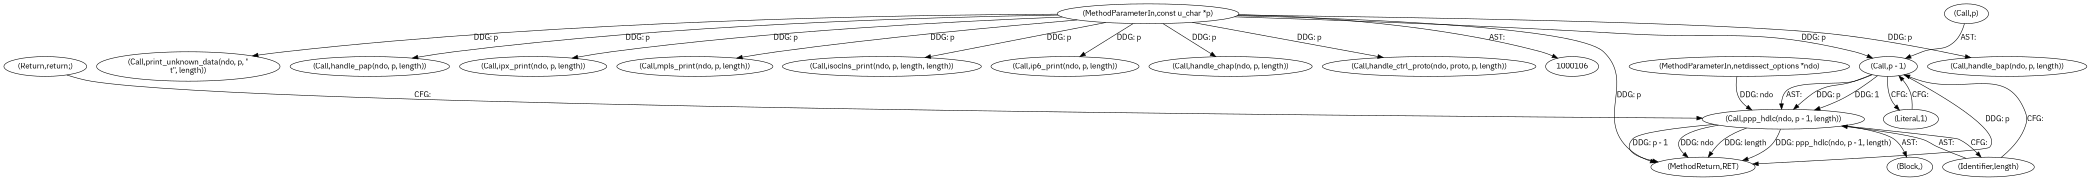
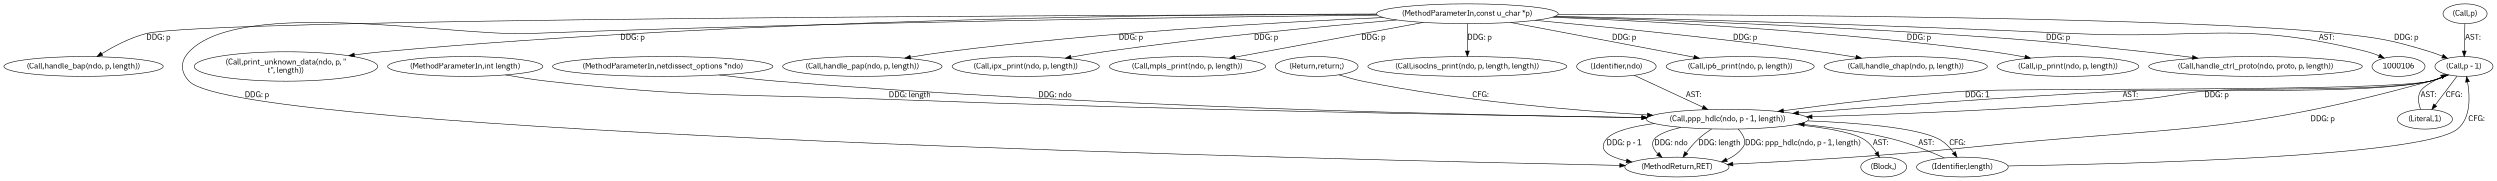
node "(MethodParameterIn,int length)": added
node "(Identifier,ndo)": added
node "(Call,ip_print(ndo, p, length))": added
edge "(Literal,1)" -> "(Call,p - 1)": label "CFG: " -> "AST: "
